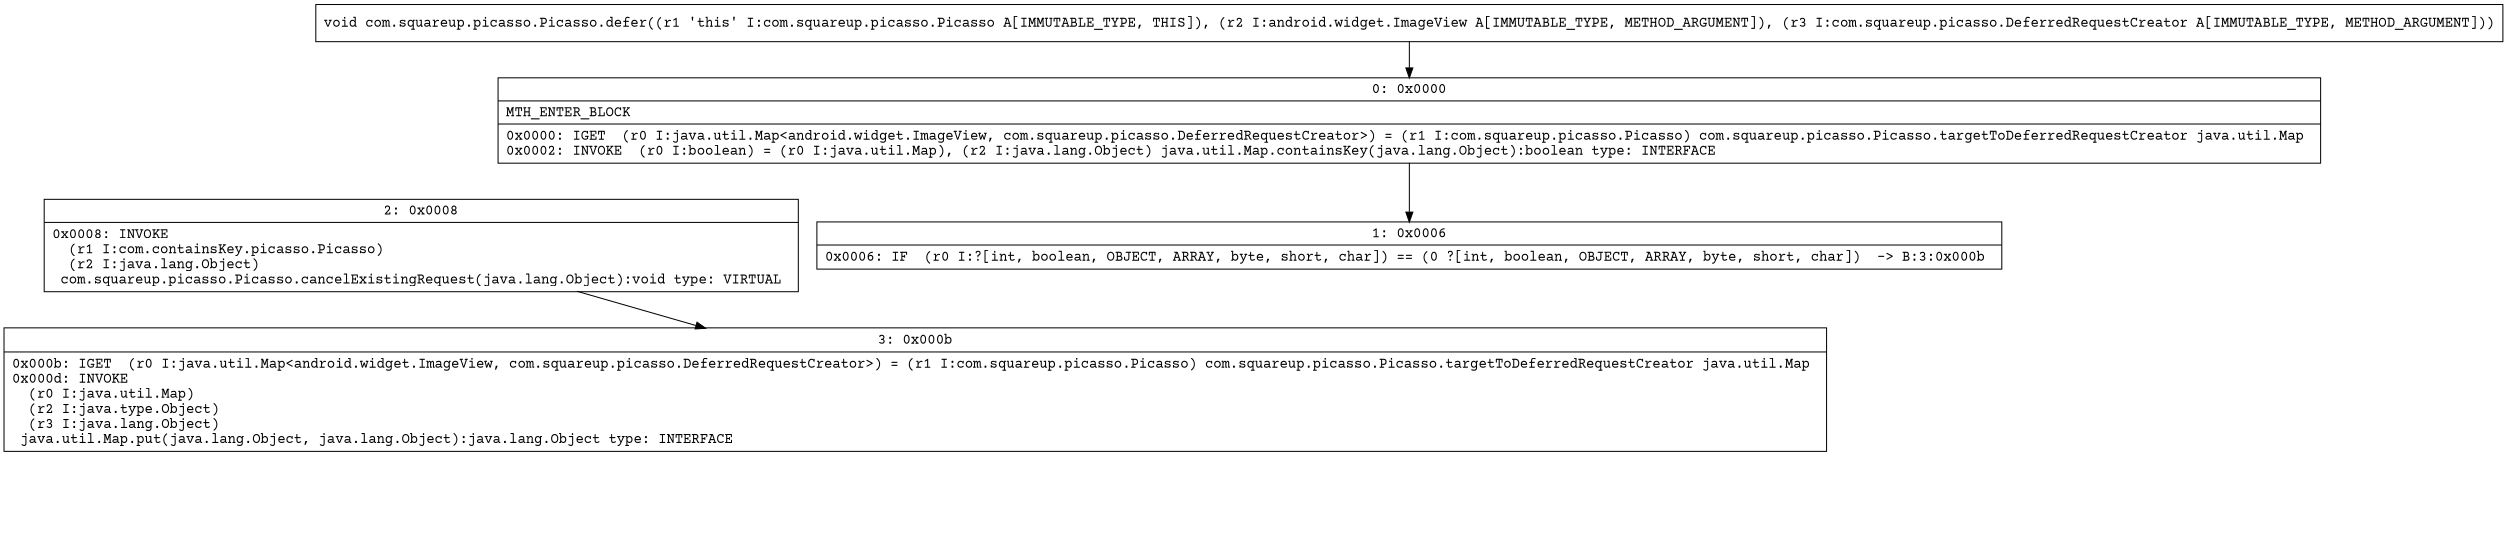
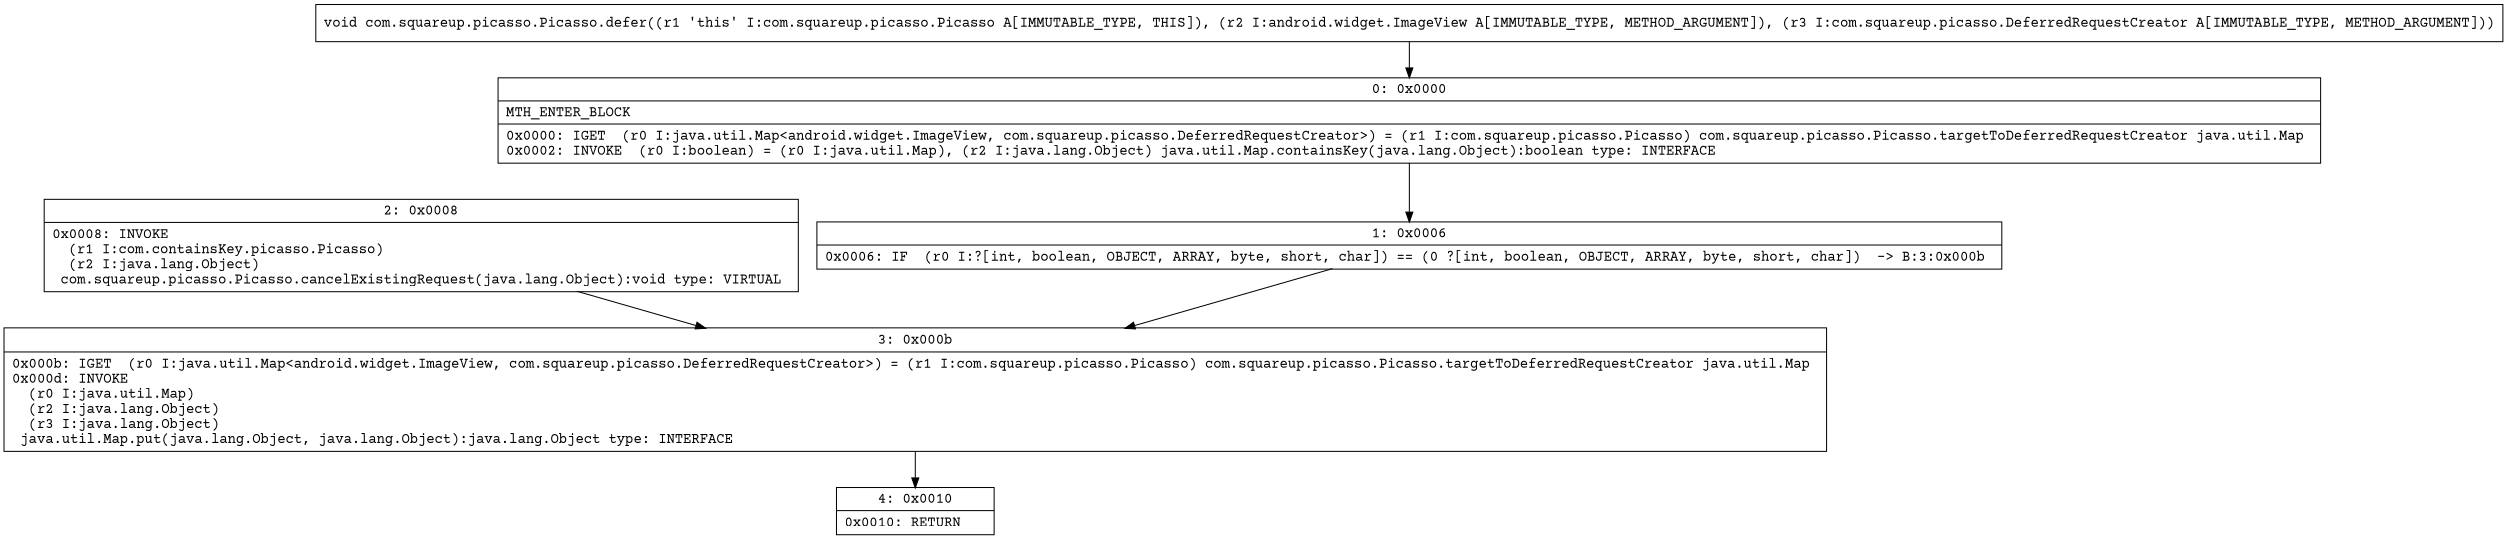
edge "1: 0x0006" -> "3: 0x000b": added
node "3: 0x000b": text "(r2 I:java.type.Object)" -> "(r2 I:java.lang.Object)"
node "4: 0x0010": added
